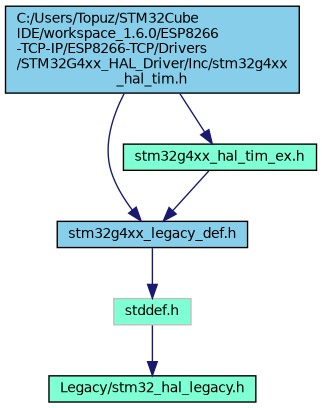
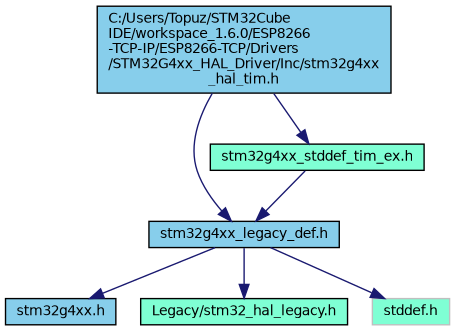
node "stm32g4xx_hal_tim_ex.h": label "stm32g4xx_hal_tim_ex.h" -> "stm32g4xx_stddef_tim_ex.h"
node "stm32g4xx.h": added
edge "stddef.h" -> "Legacy/stm32_hal_legacy.h": now "stm32g4xx_legacy_def.h" -> "Legacy/stm32_hal_legacy.h"
